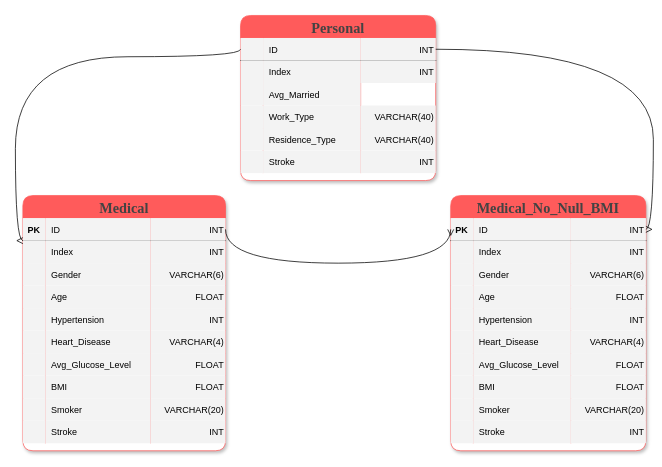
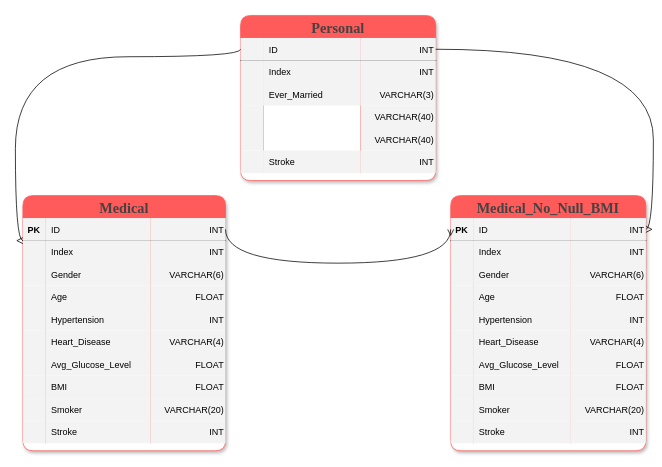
node "VARCHAR(3)": added
node "Avg_Married": label "Avg_Married" -> "Ever_Married"
node "Work_Type": removed
node "Residence_Type": removed
